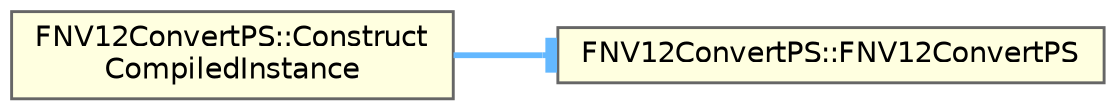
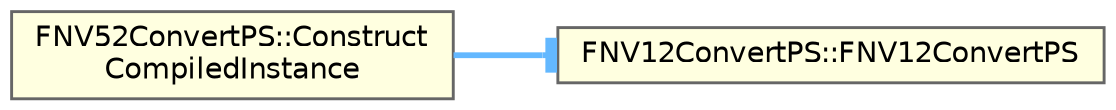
node "FNV12ConvertPS::Construct CompiledInstance": label "FNV12ConvertPS::Construct CompiledInstance" -> "FNV52ConvertPS::Construct CompiledInstance"
